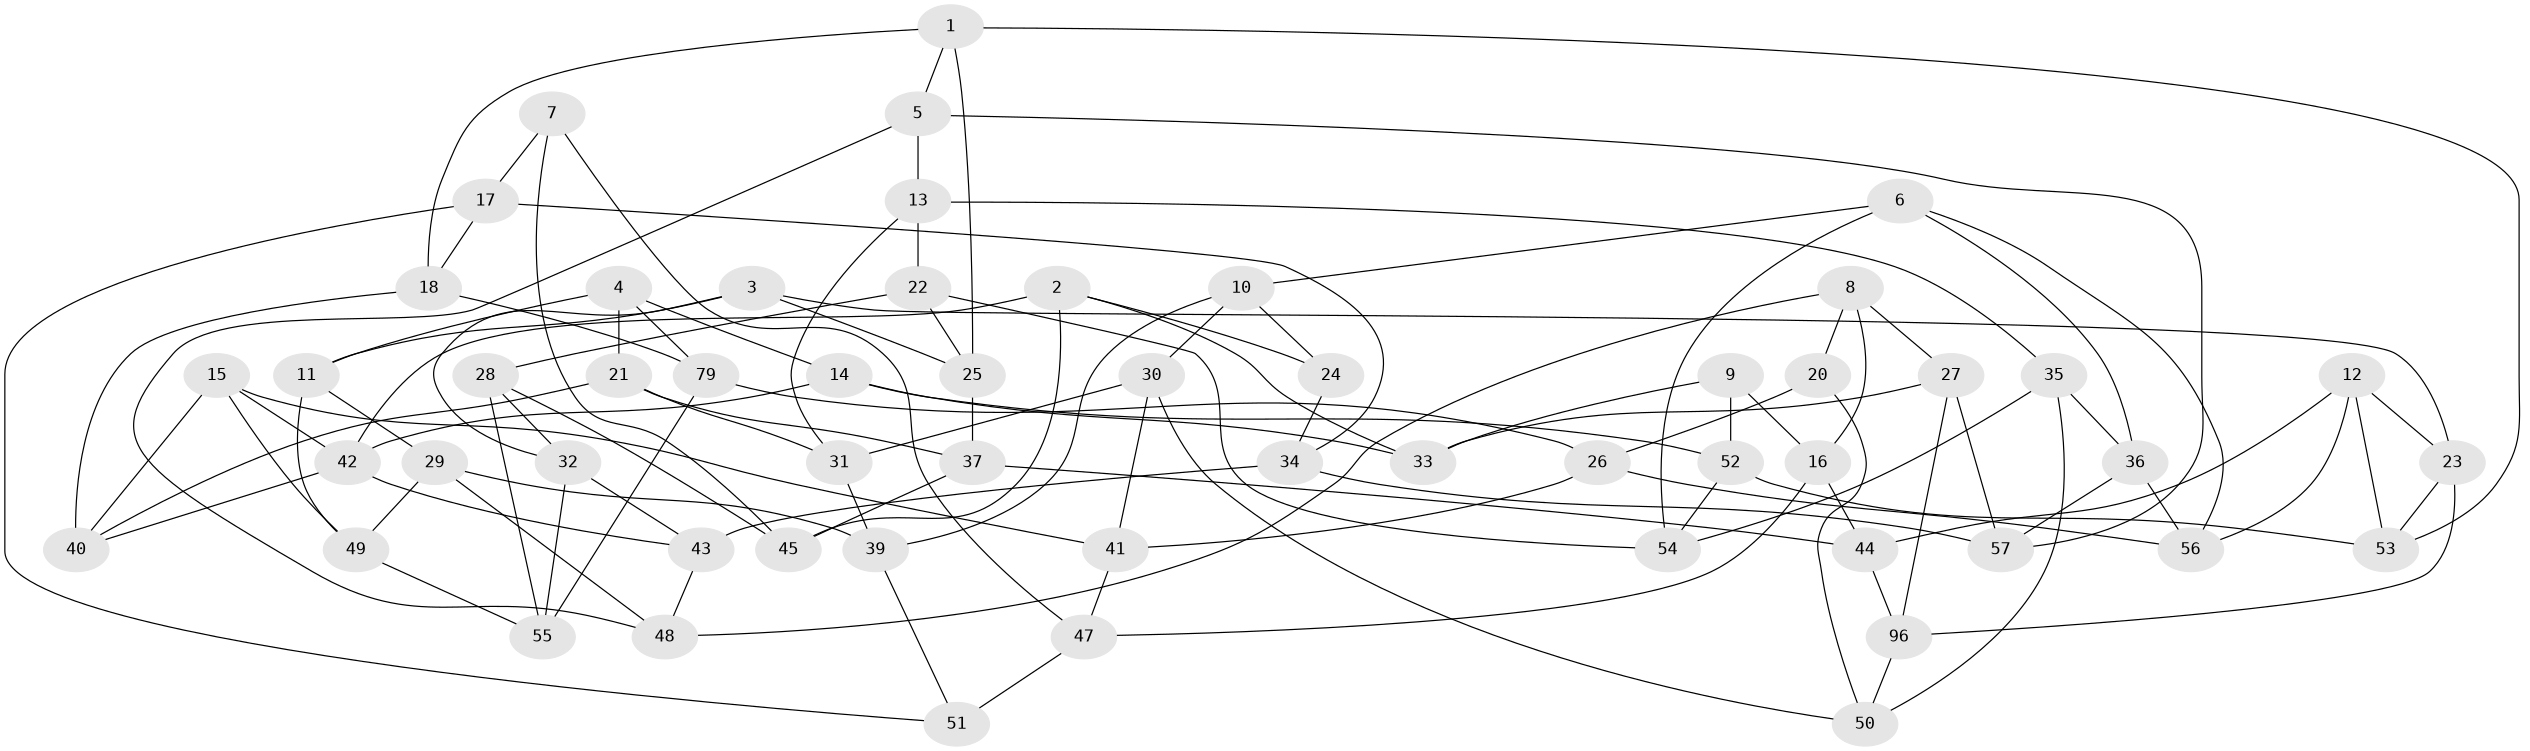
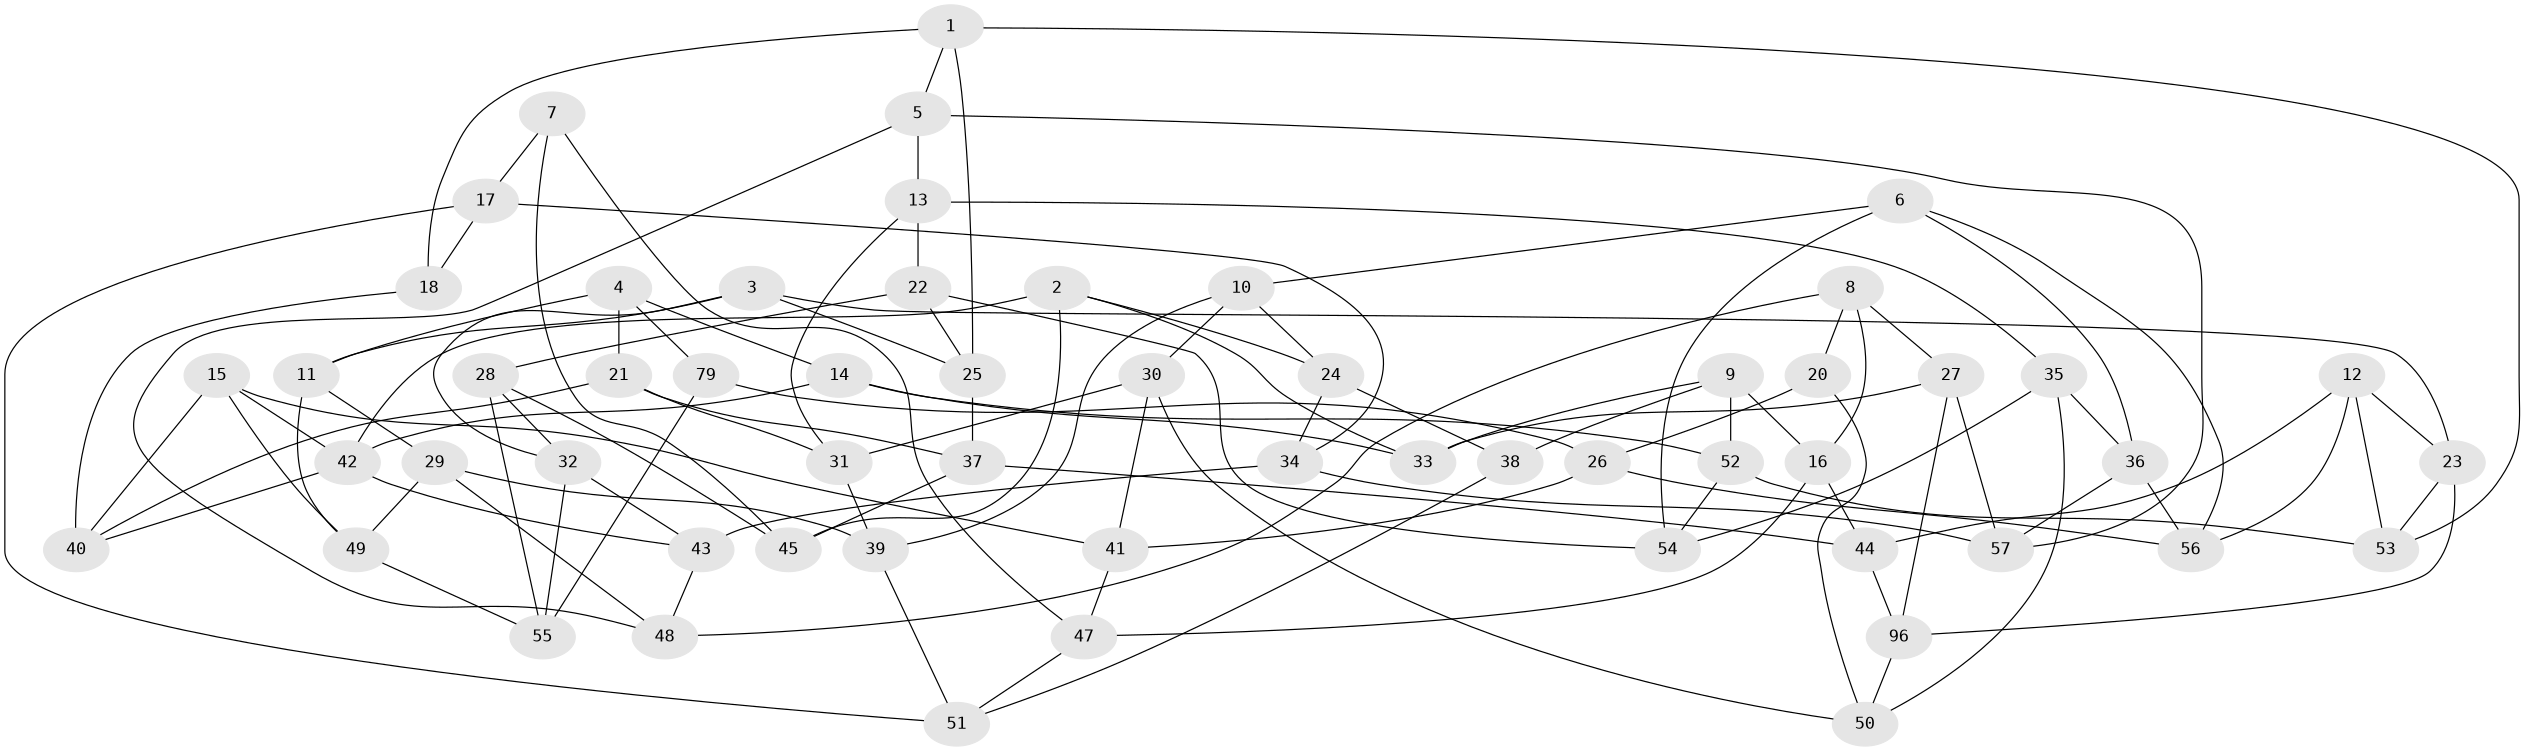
edge "18" -- "79": removed
node "38": added
